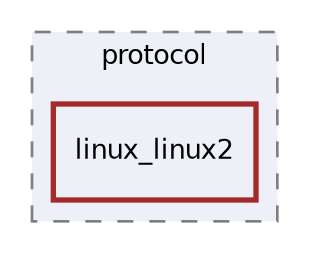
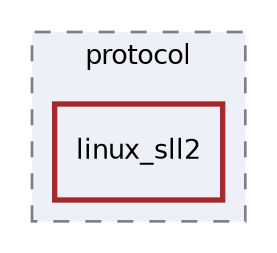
node "linux_linux2": label "linux_linux2" -> "linux_sll2"
